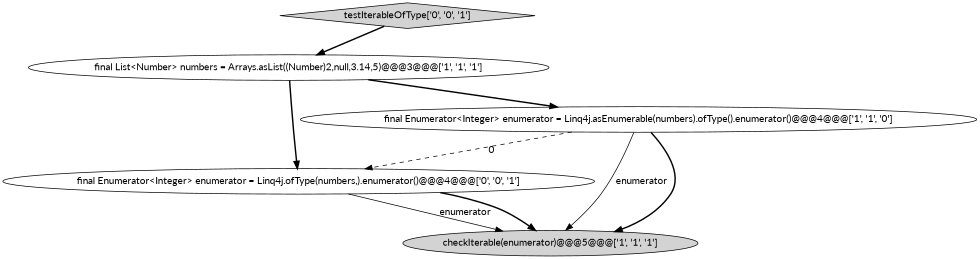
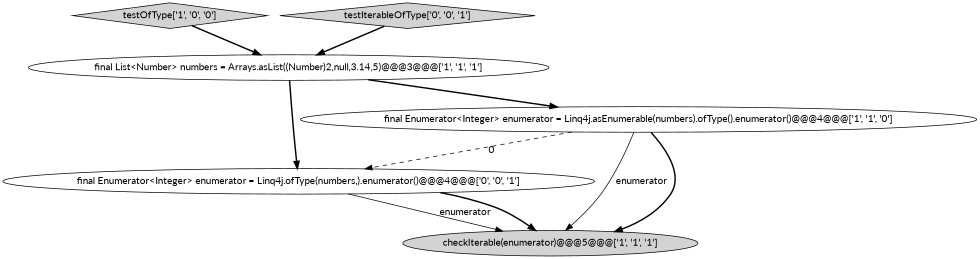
node "testOfType['1', '0', '0']": added
